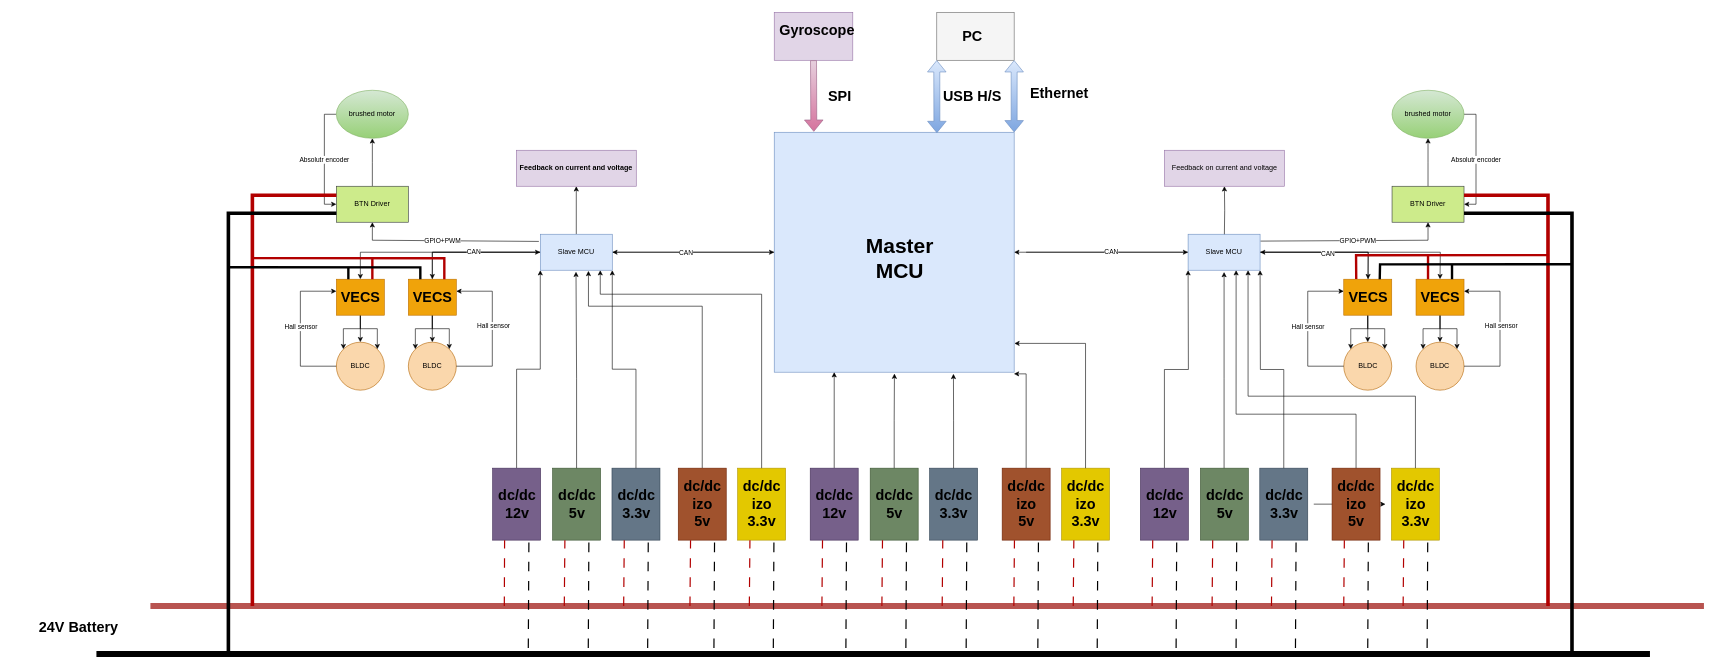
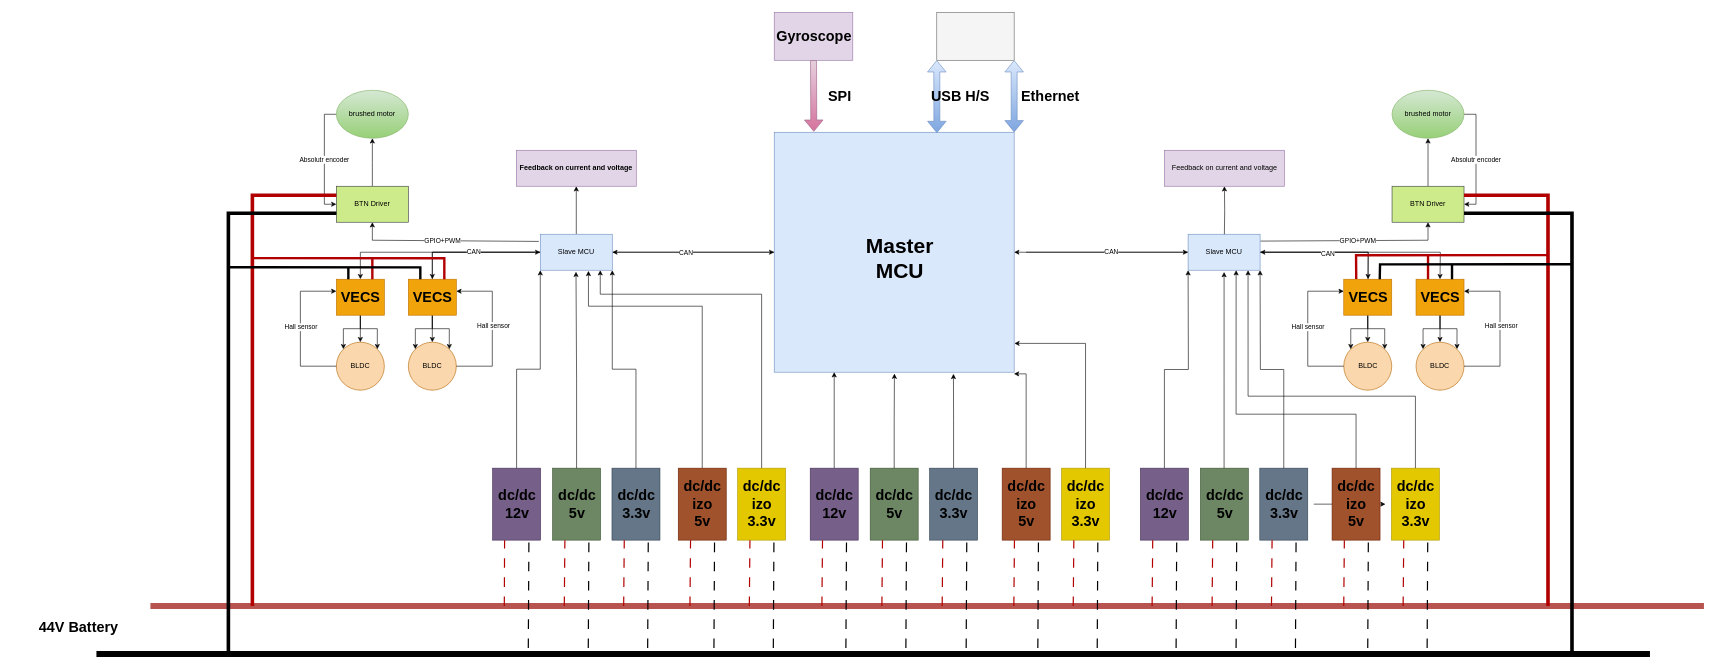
node "Gyroscope": moved (817, 30) -> (814, 36)
node "PC": removed
node "Ethernet": moved (1059, 93) -> (1050, 96)
node "USB H/S": moved (972, 96) -> (960, 96)
node "24V Battery": label "24V Battery" -> "44V Battery"
